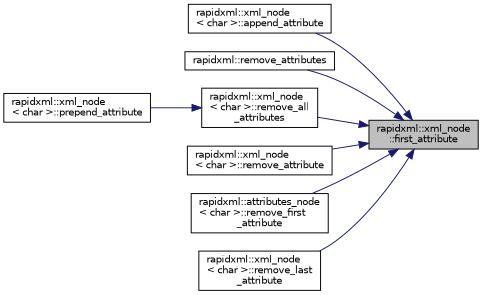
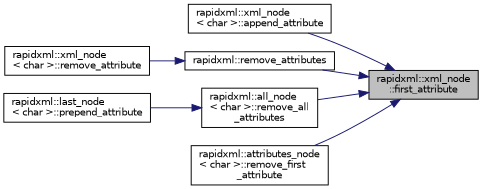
node "rapidxml::xml_node < char >::prepend_attribute": label "rapidxml::xml_node < char >::prepend_attribute" -> "rapidxml::last_node < char >::prepend_attribute"
node "rapidxml::xml_node < char >::remove_all _attributes": label "rapidxml::xml_node < char >::remove_all _attributes" -> "rapidxml::all_node < char >::remove_all _attributes"
edge "rapidxml::xml_node < char >::remove_attribute" -> "rapidxml::xml_node ::first_attribute": now "rapidxml::xml_node < char >::remove_attribute" -> "rapidxml::remove_attributes"
node "rapidxml::xml_node < char >::remove_last _attribute": removed
